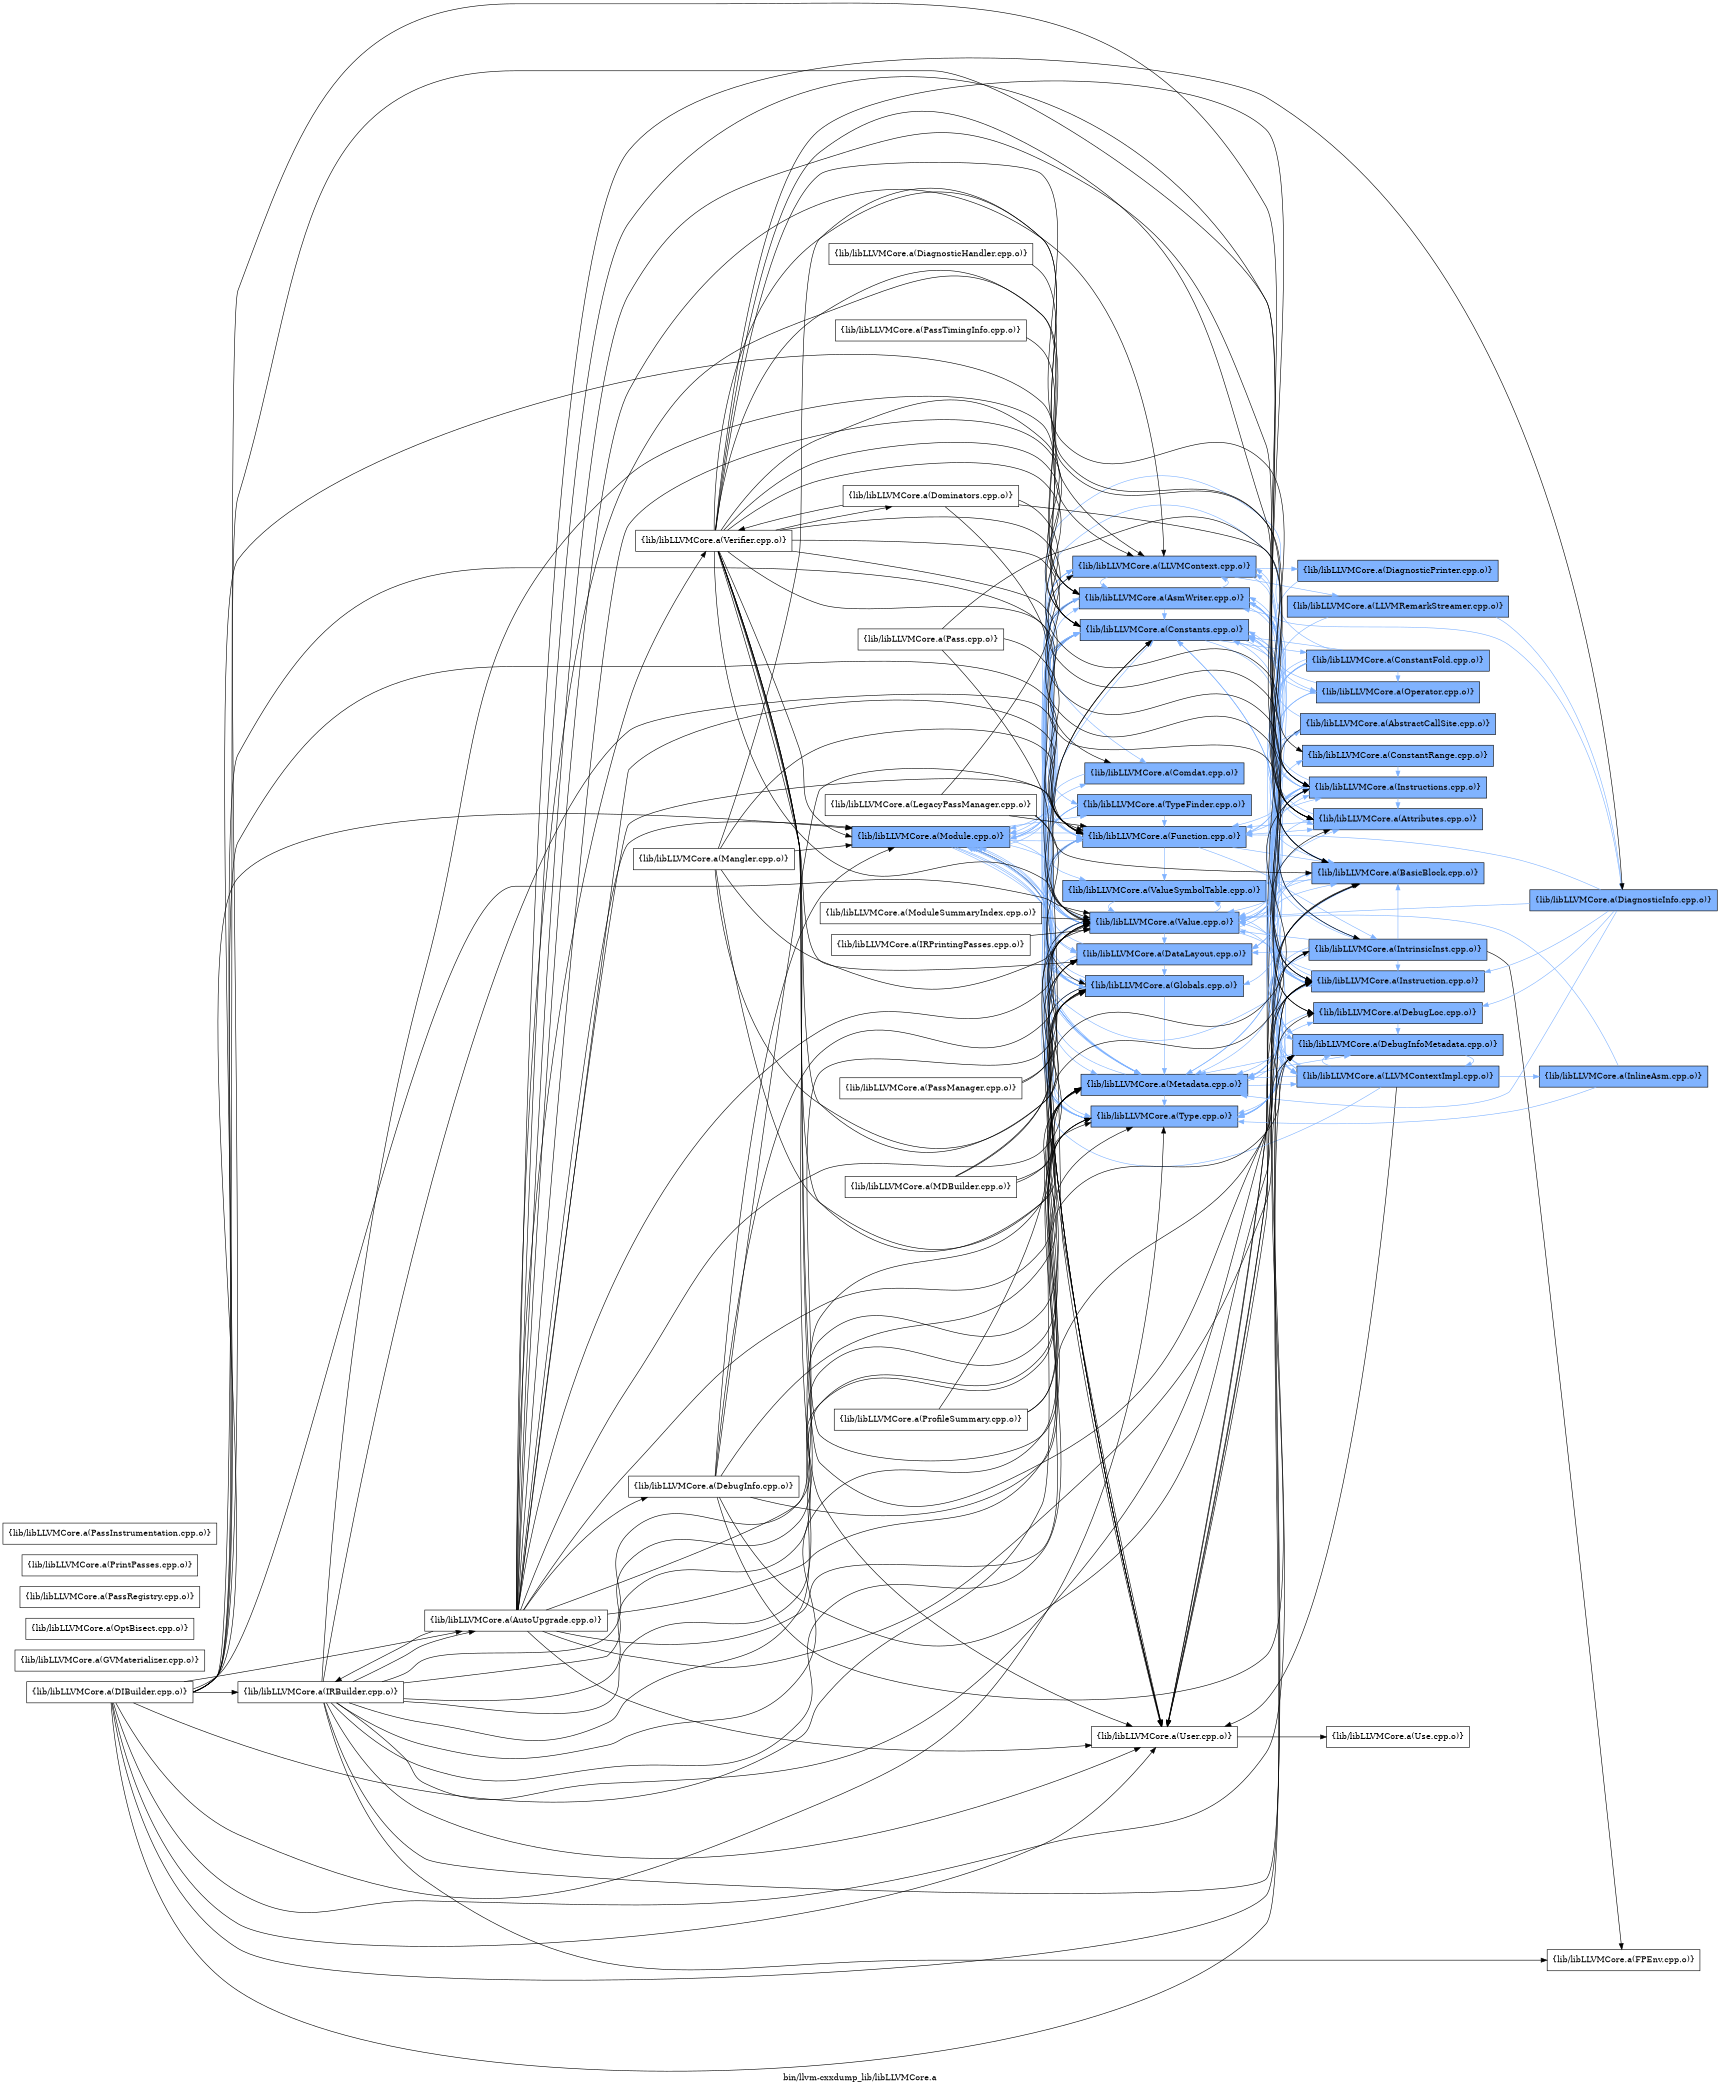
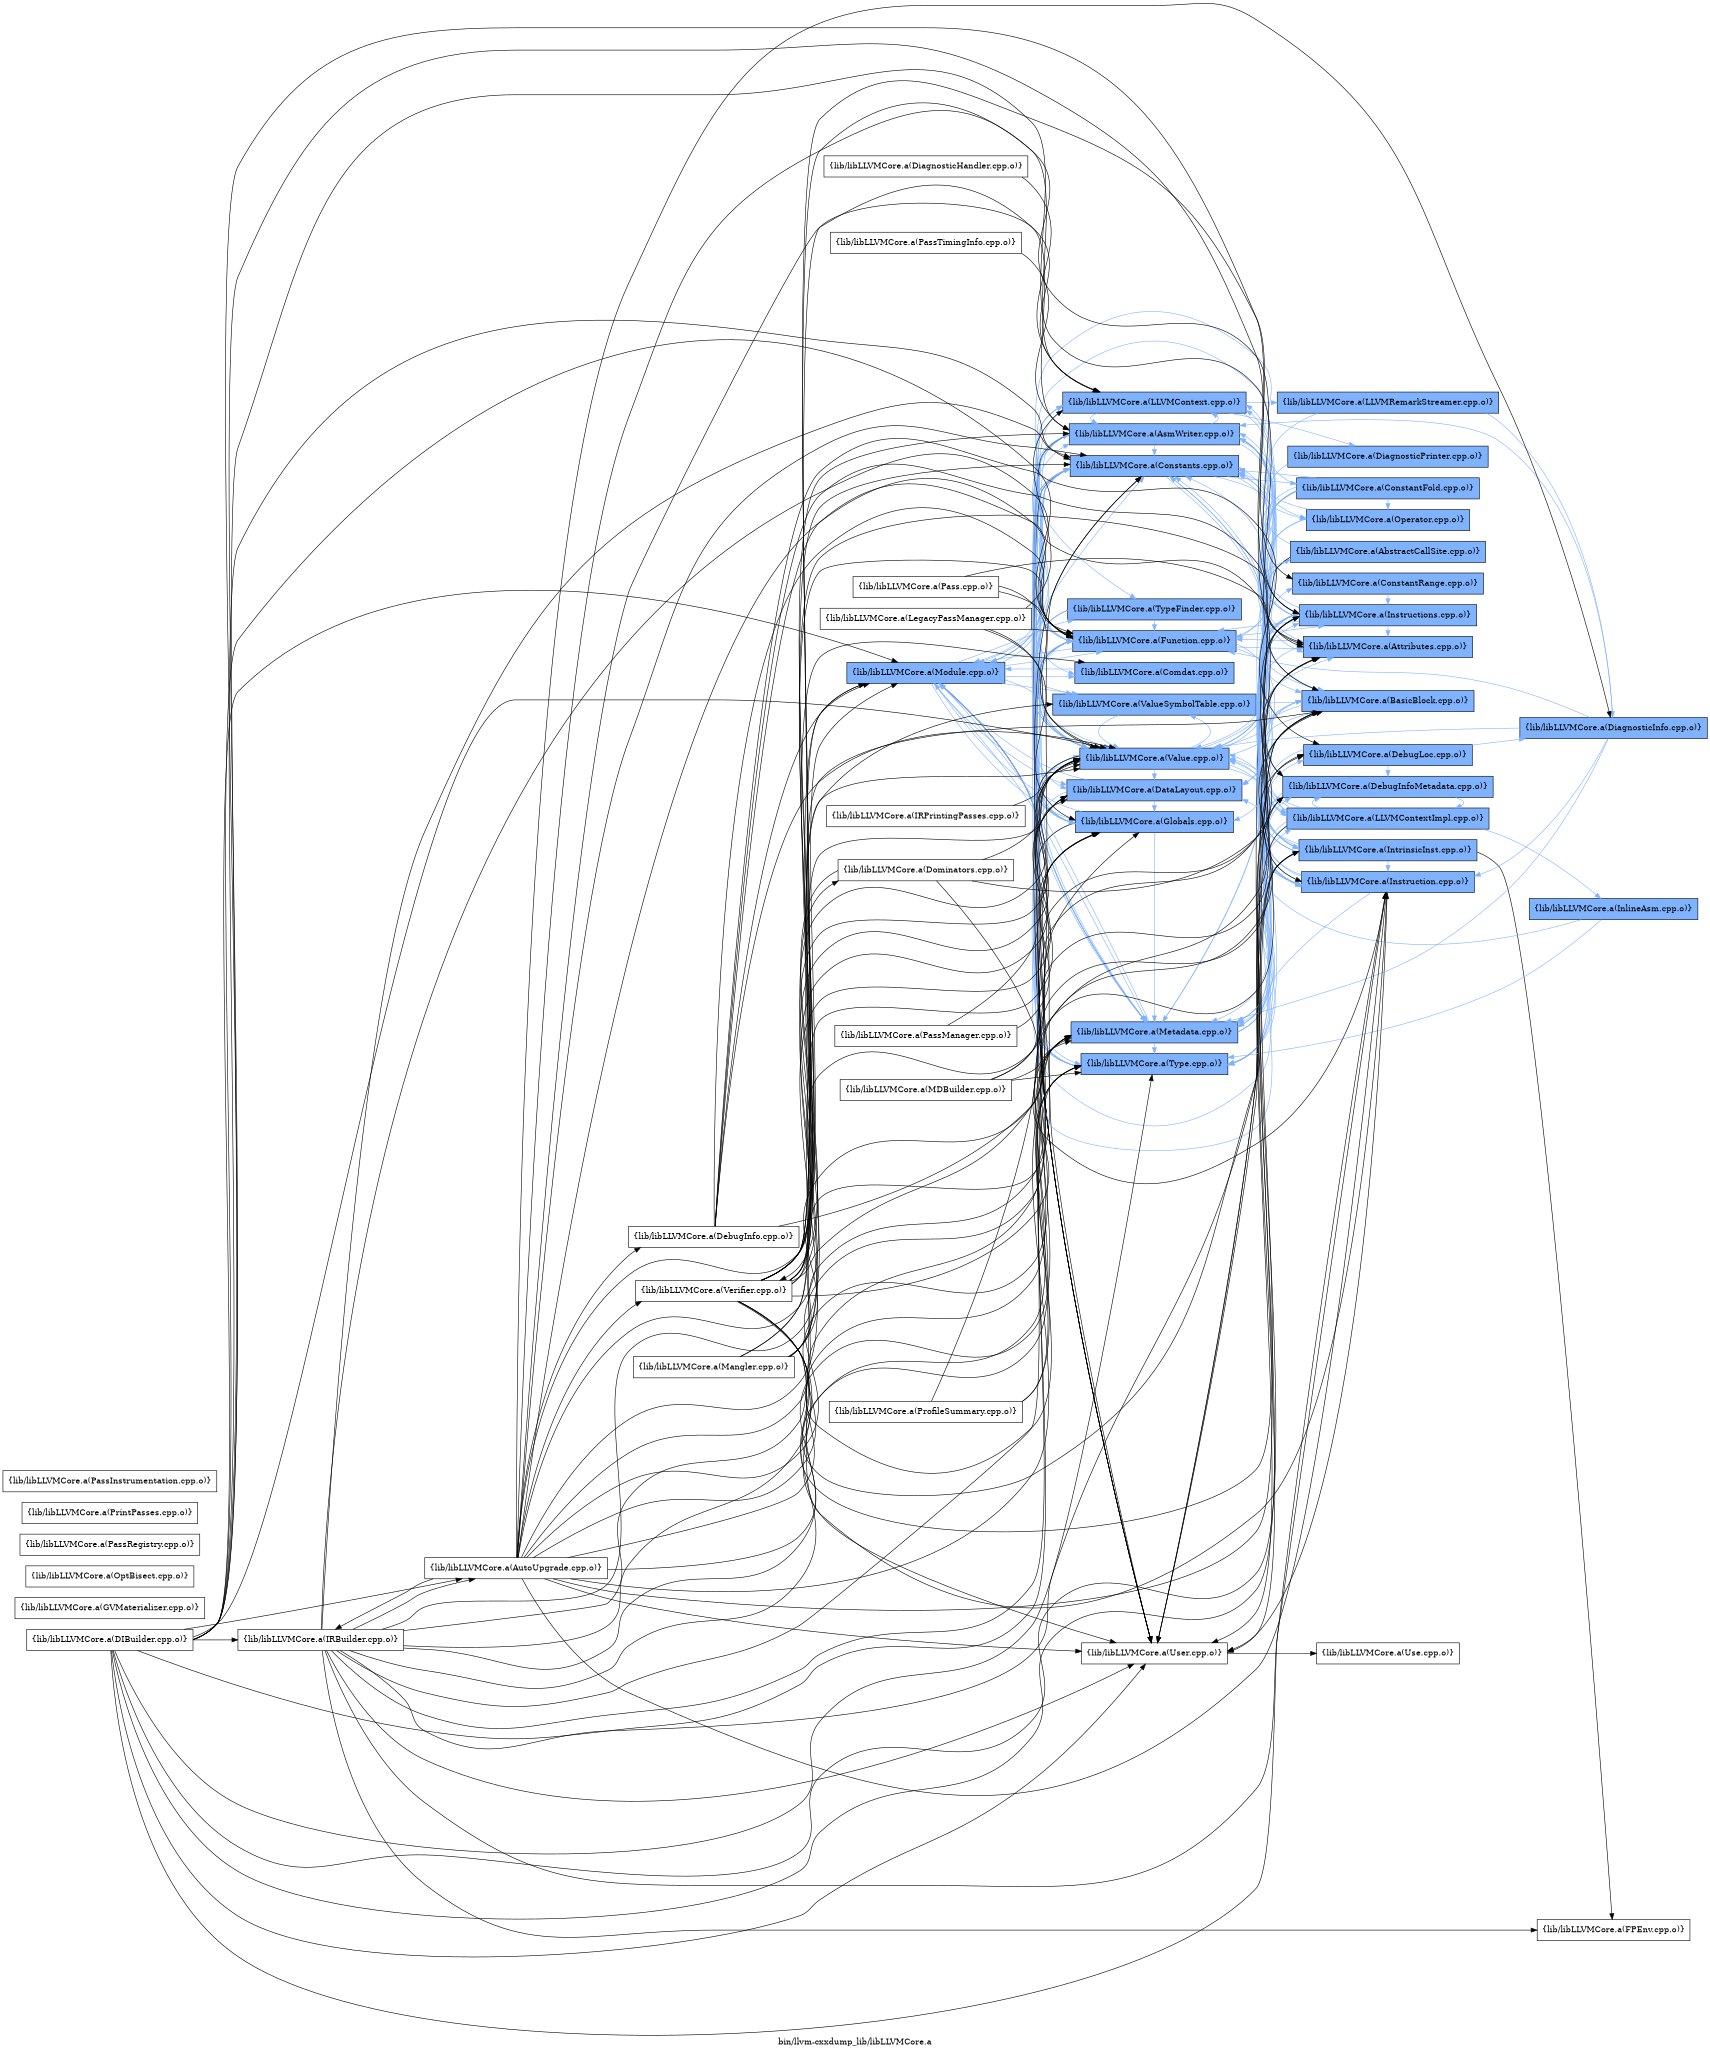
edge "{lib/libLLVMCore.a(Mangler.cpp.o)}" -> "{lib/libLLVMCore.a(Function.cpp.o)}": now "{lib/libLLVMCore.a(Mangler.cpp.o)}" -> "{lib/libLLVMCore.a(ValueSymbolTable.cpp.o)}"
node "{lib/libLLVMCore.a(ModuleSummaryIndex.cpp.o)}": removed
edge "{lib/libLLVMCore.a(DiagnosticInfo.cpp.o)}" -> "{lib/libLLVMCore.a(DebugLoc.cpp.o)}": reversed
